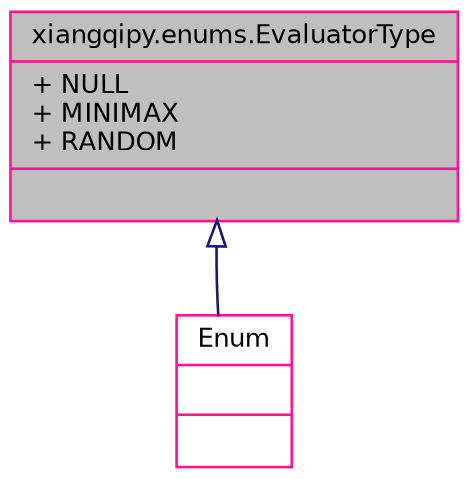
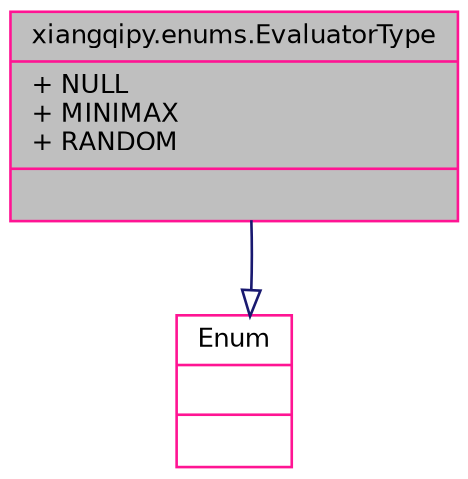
edge "Enum" -> "xiangqipy.enums.EvaluatorType": reversed
